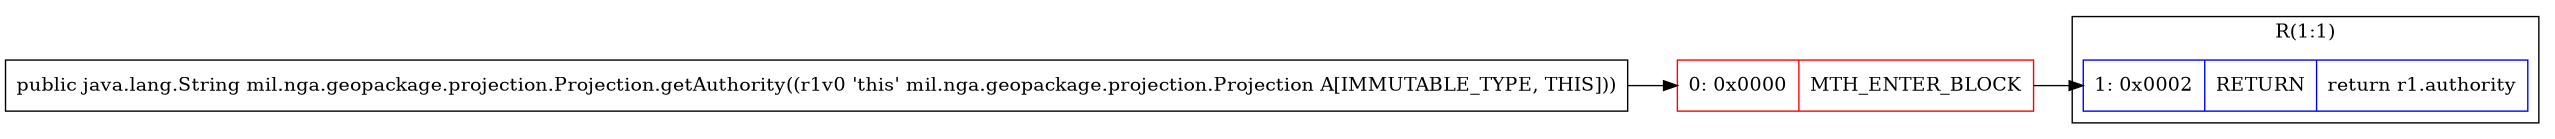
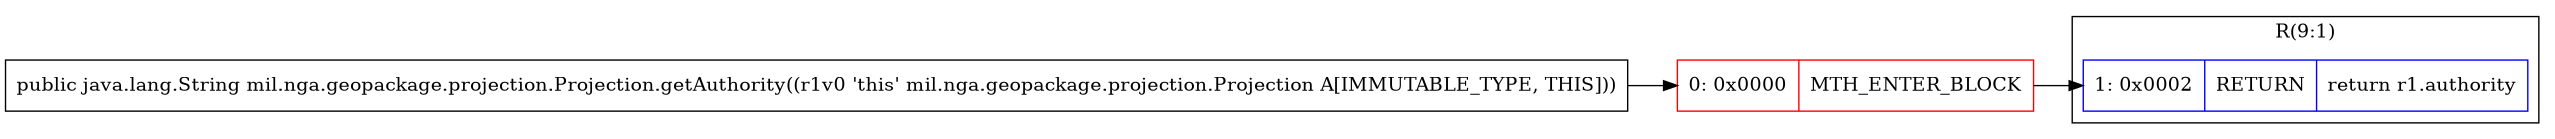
cluster "R(1:1)": label "R(1:1)" -> "R(9:1)"
